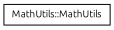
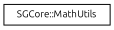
node "MathUtils::MathUtils": label "MathUtils::MathUtils" -> "SGCore::MathUtils"
